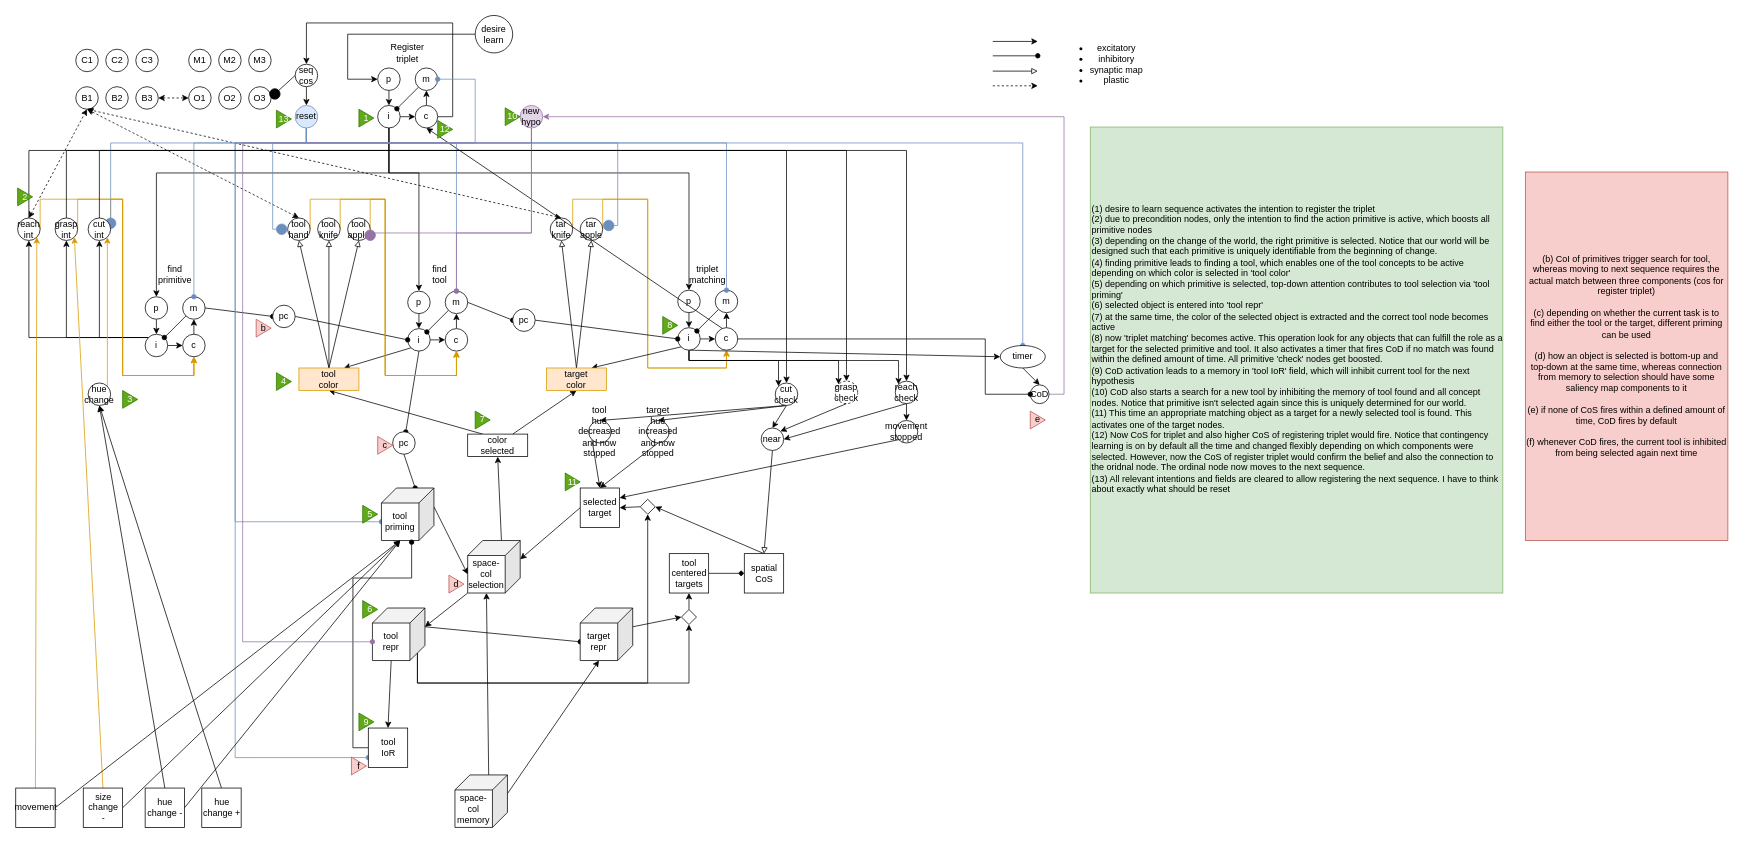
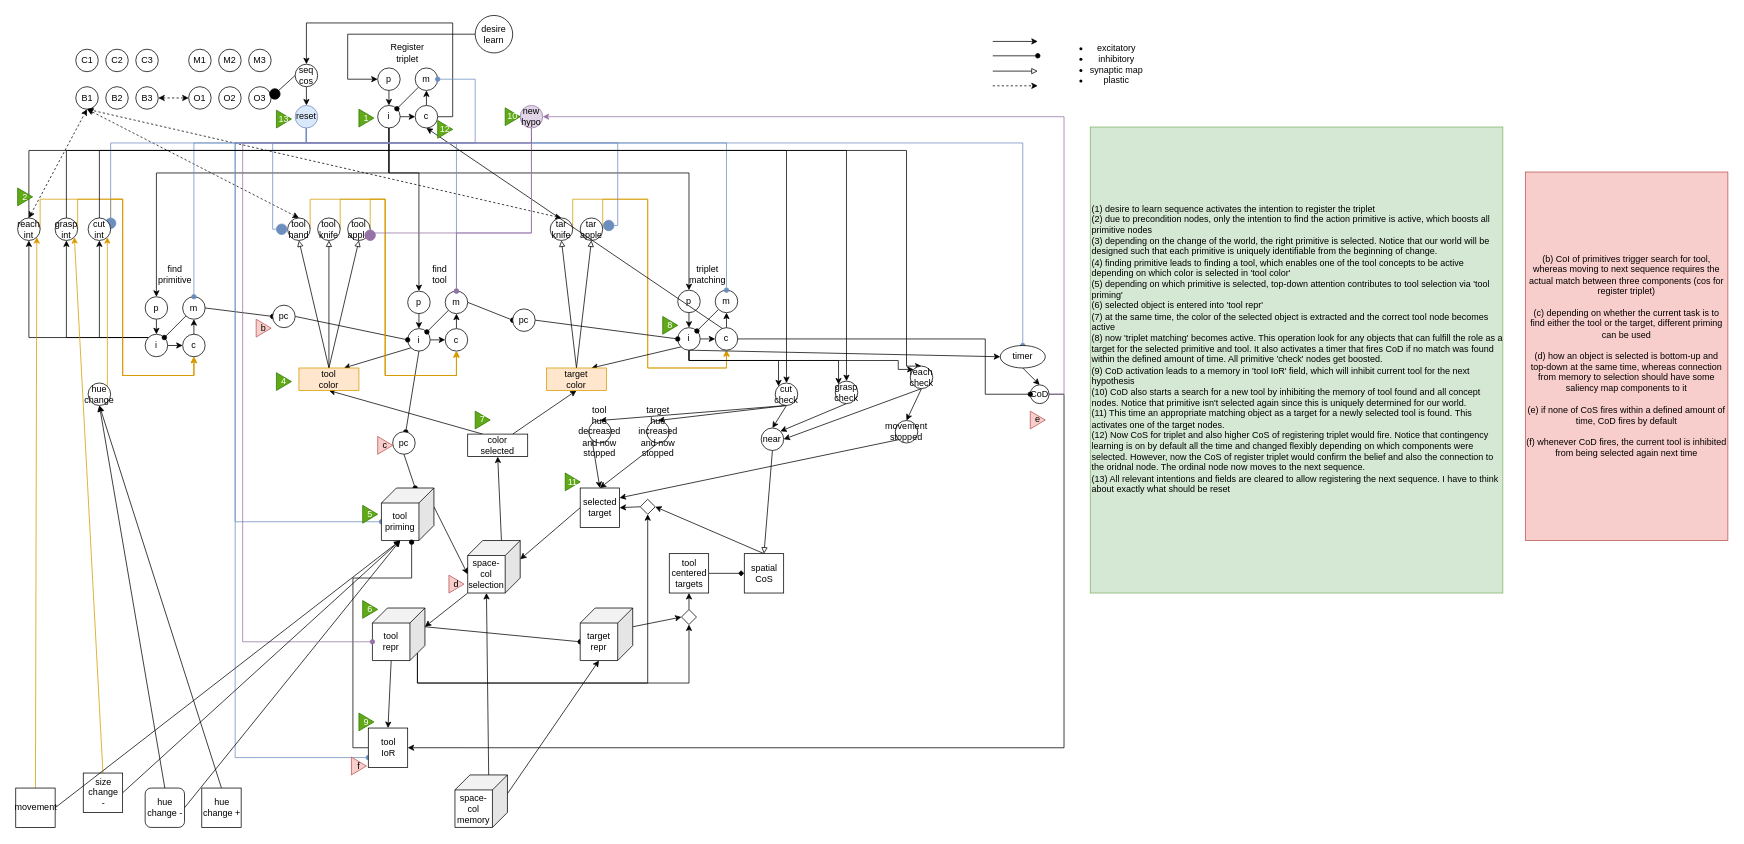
node "grasp check": style dashed -> solid
node "reach check": moved (906, 392) -> (921, 377)
node "3": removed
edge "CoD" -> "tool IoR": added
node "size change -": moved (103, 808) -> (103, 793)
node "hue change -": shape rectangle -> rounded rectangle
